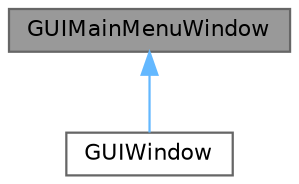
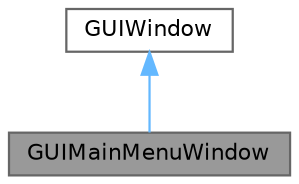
edge "GUIWindow" -> "GUIMainMenuWindow": reversed
